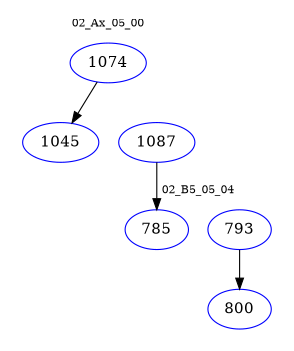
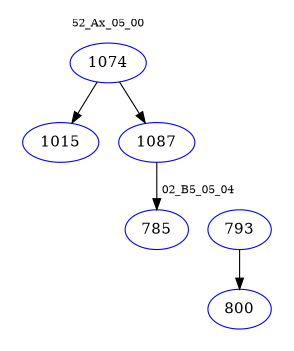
cluster "02_Ax_05_00": label "02_Ax_05_00" -> "52_Ax_05_00"
edge "1074" -> "1087": added
node "1045": label "1045" -> "1015"
